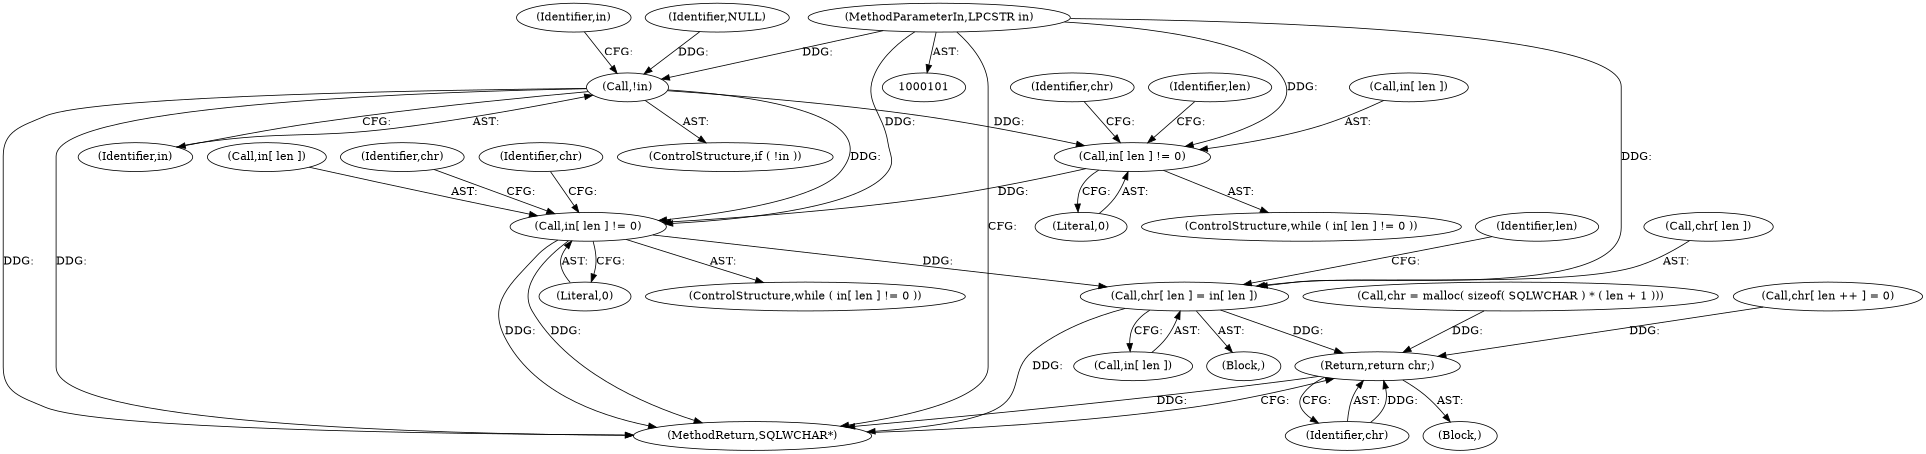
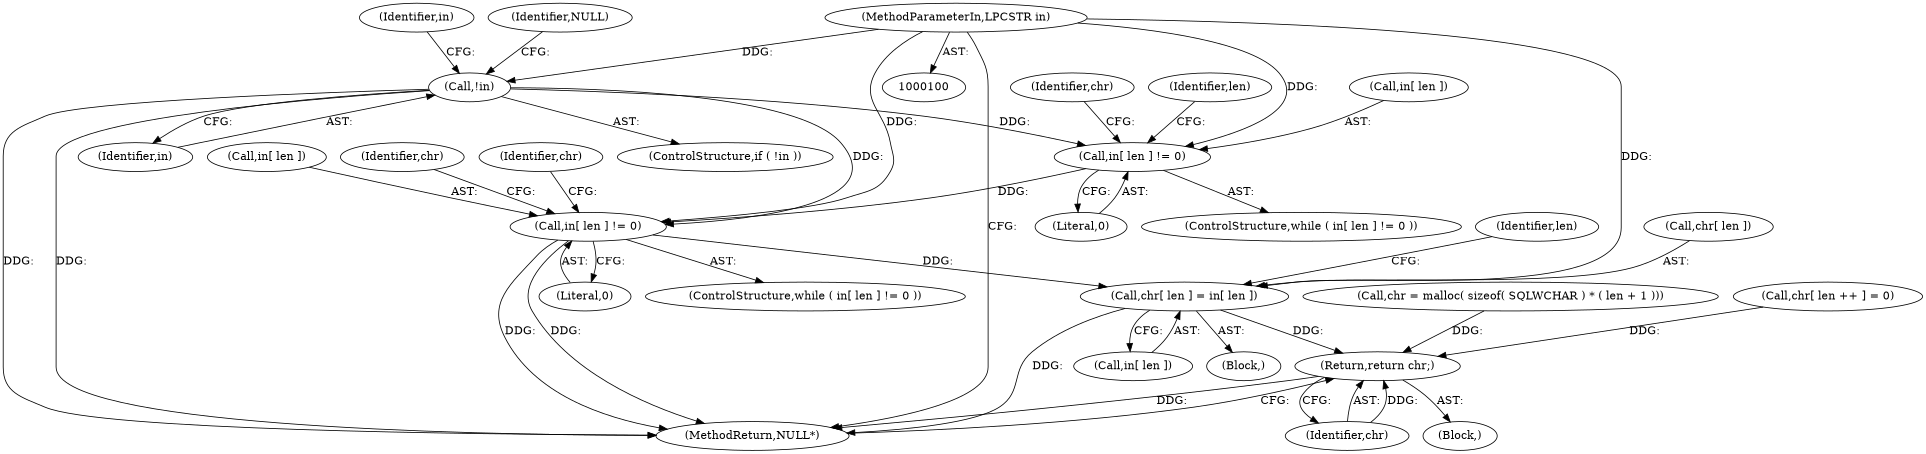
edge "(Identifier,NULL)" -> "(Call,!in)": label "DDG: " -> "CFG: "
node "1000101": label "1000101" -> "1000100"
node "(MethodReturn,SQLWCHAR*)": label "(MethodReturn,SQLWCHAR*)" -> "(MethodReturn,NULL*)"
